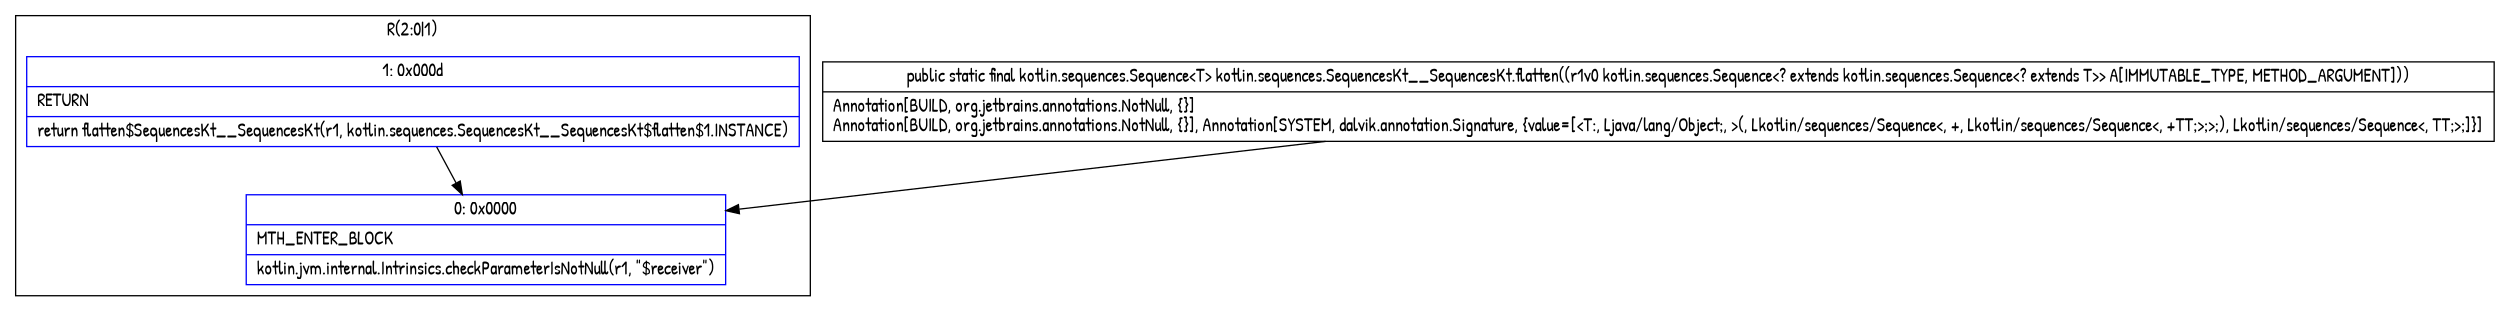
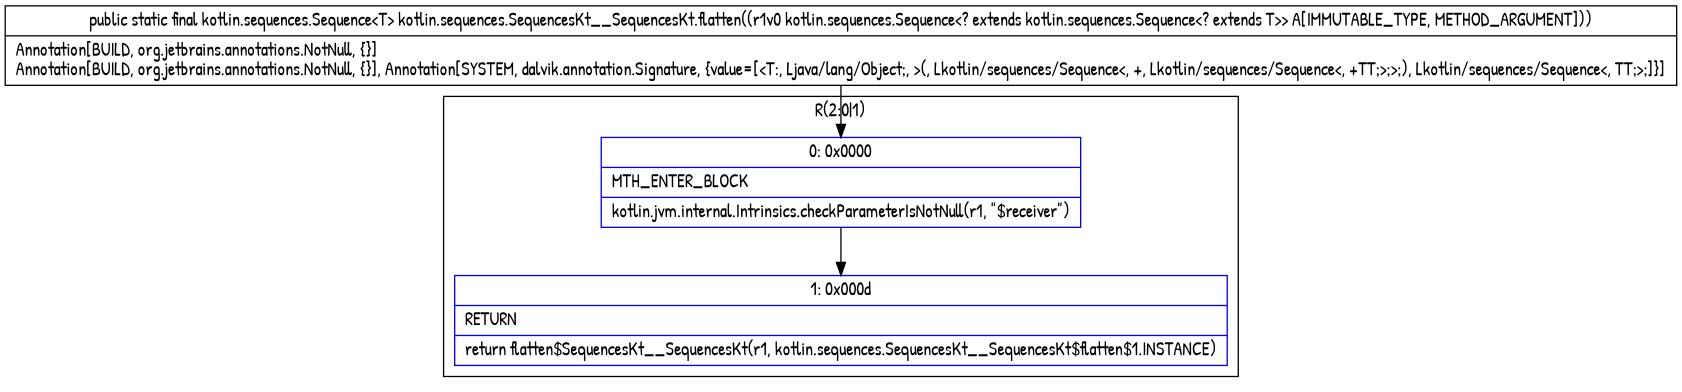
edge "1: 0x000d" -> "0: 0x0000": reversed
